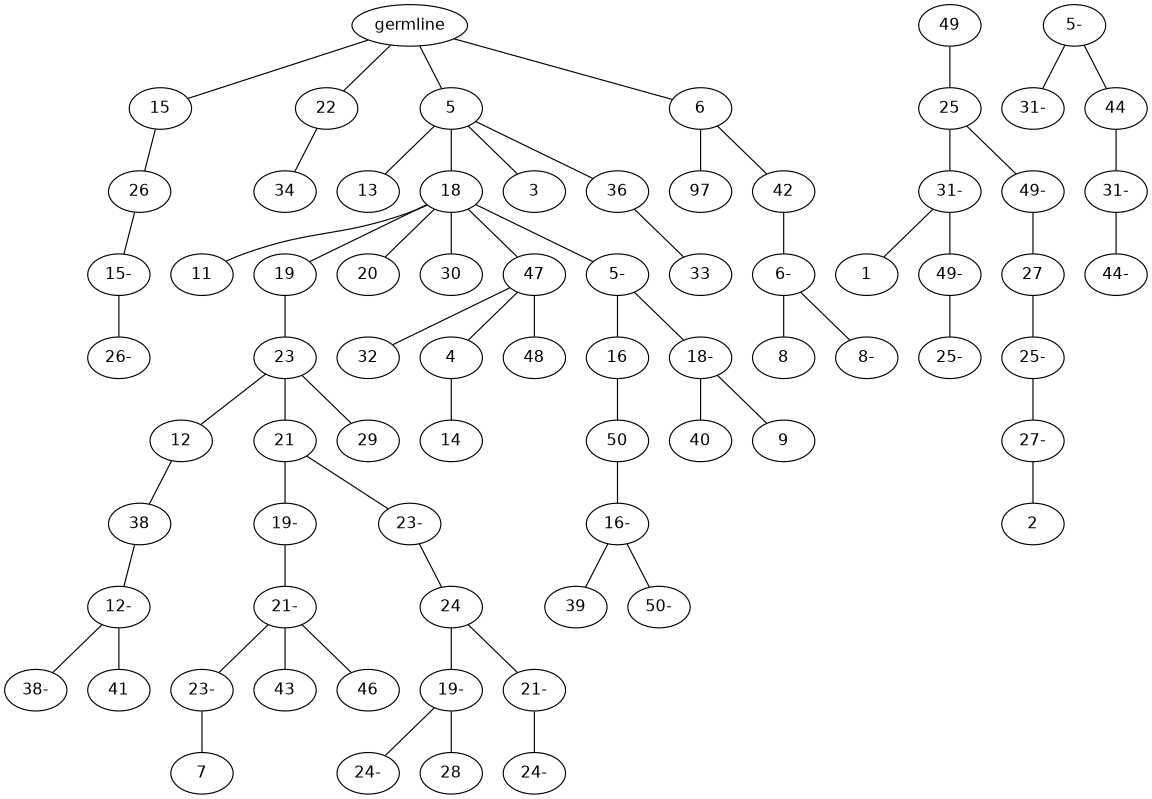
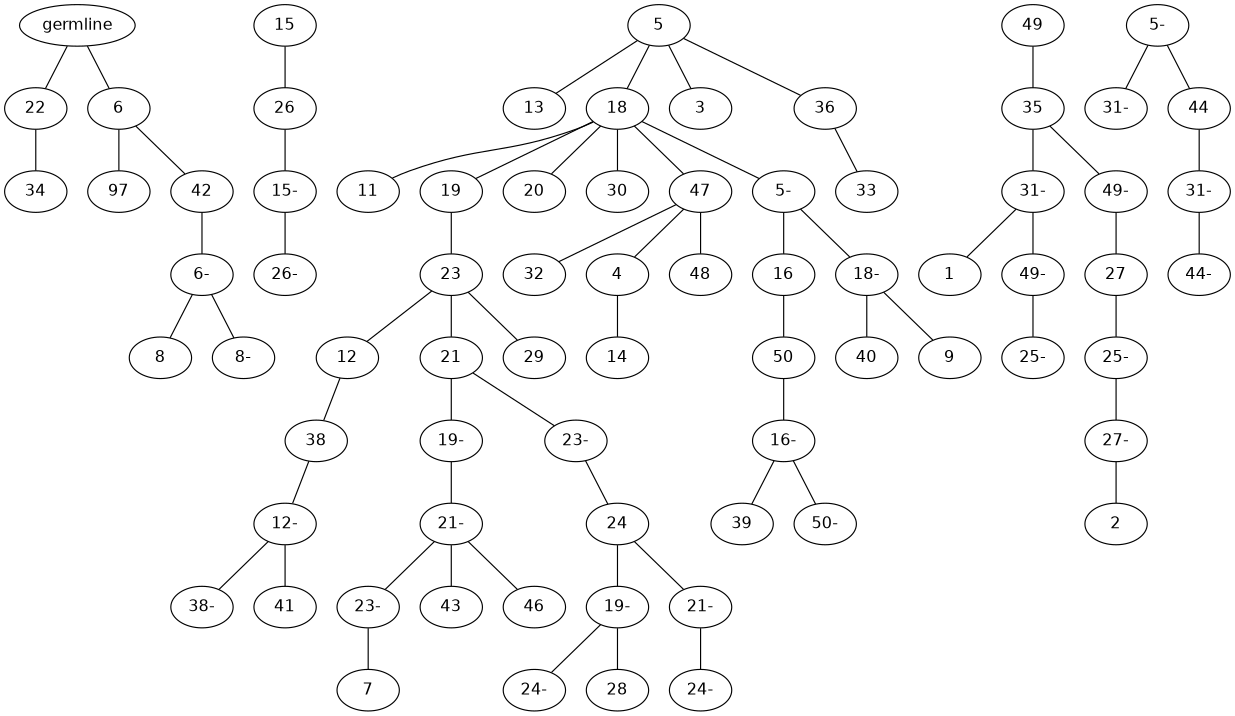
edge "germline" -- "5": removed
edge "germline" -- "15": removed
node "25": label "25" -> "35"
